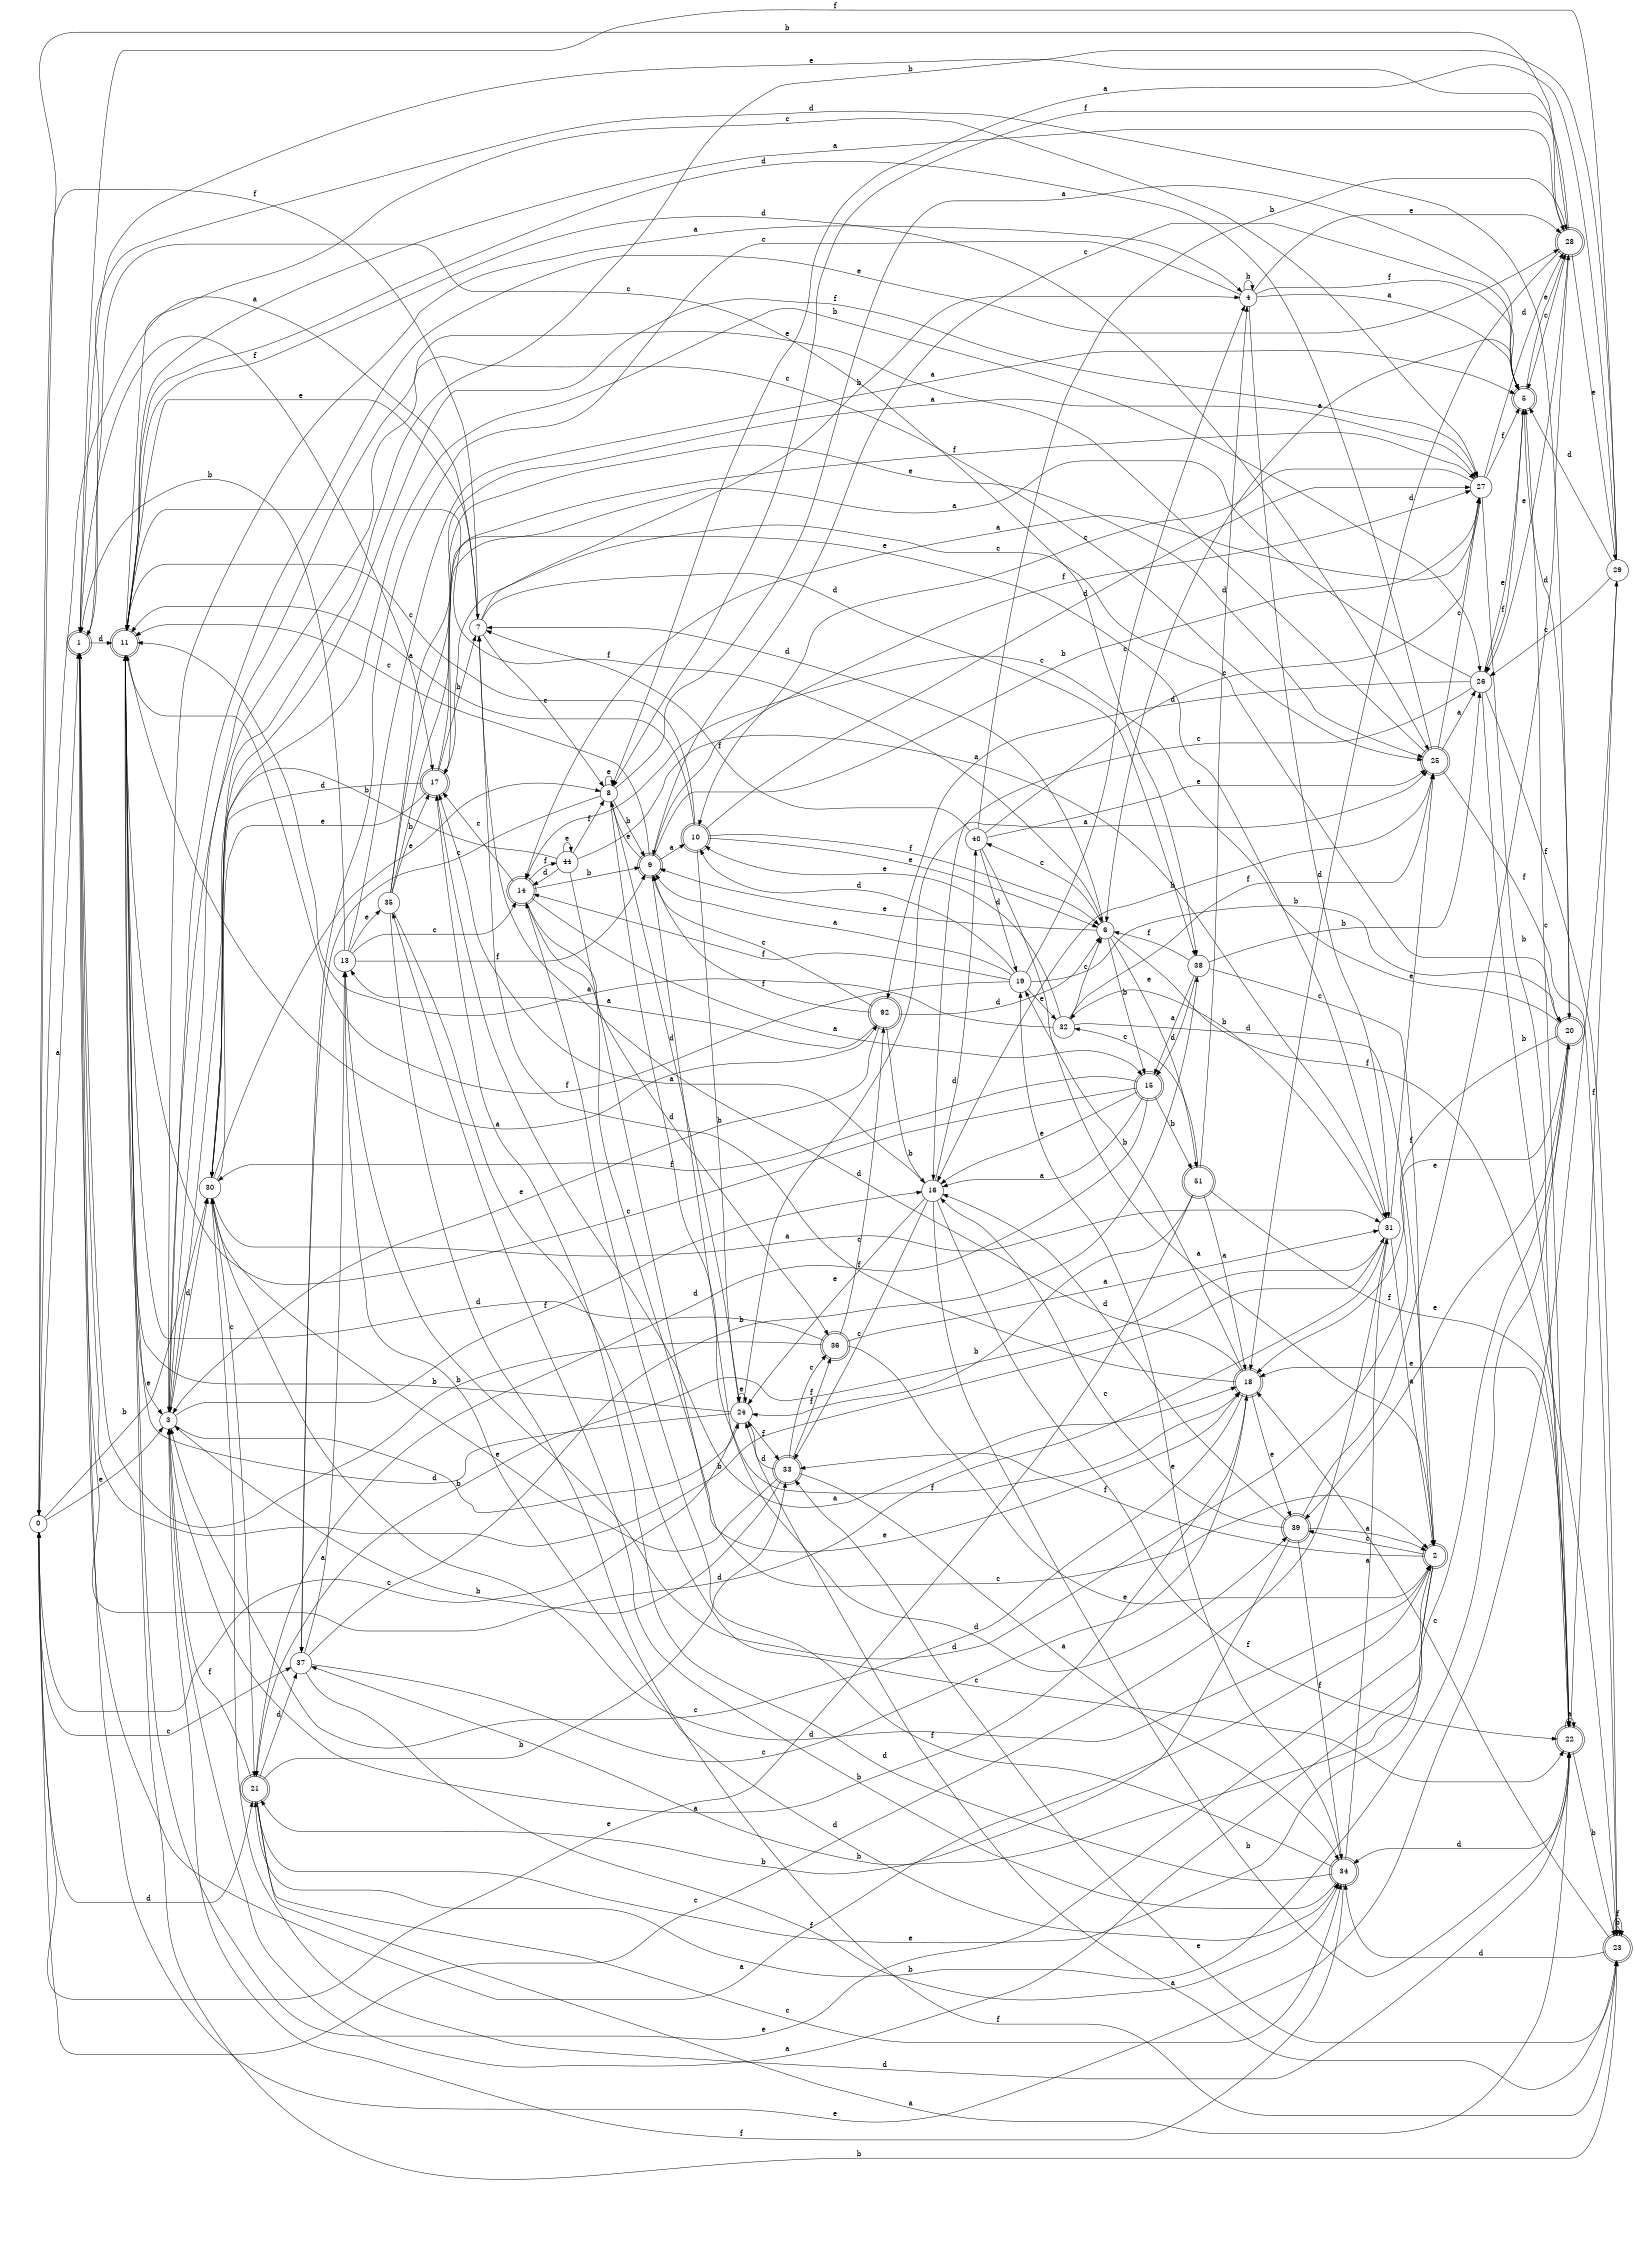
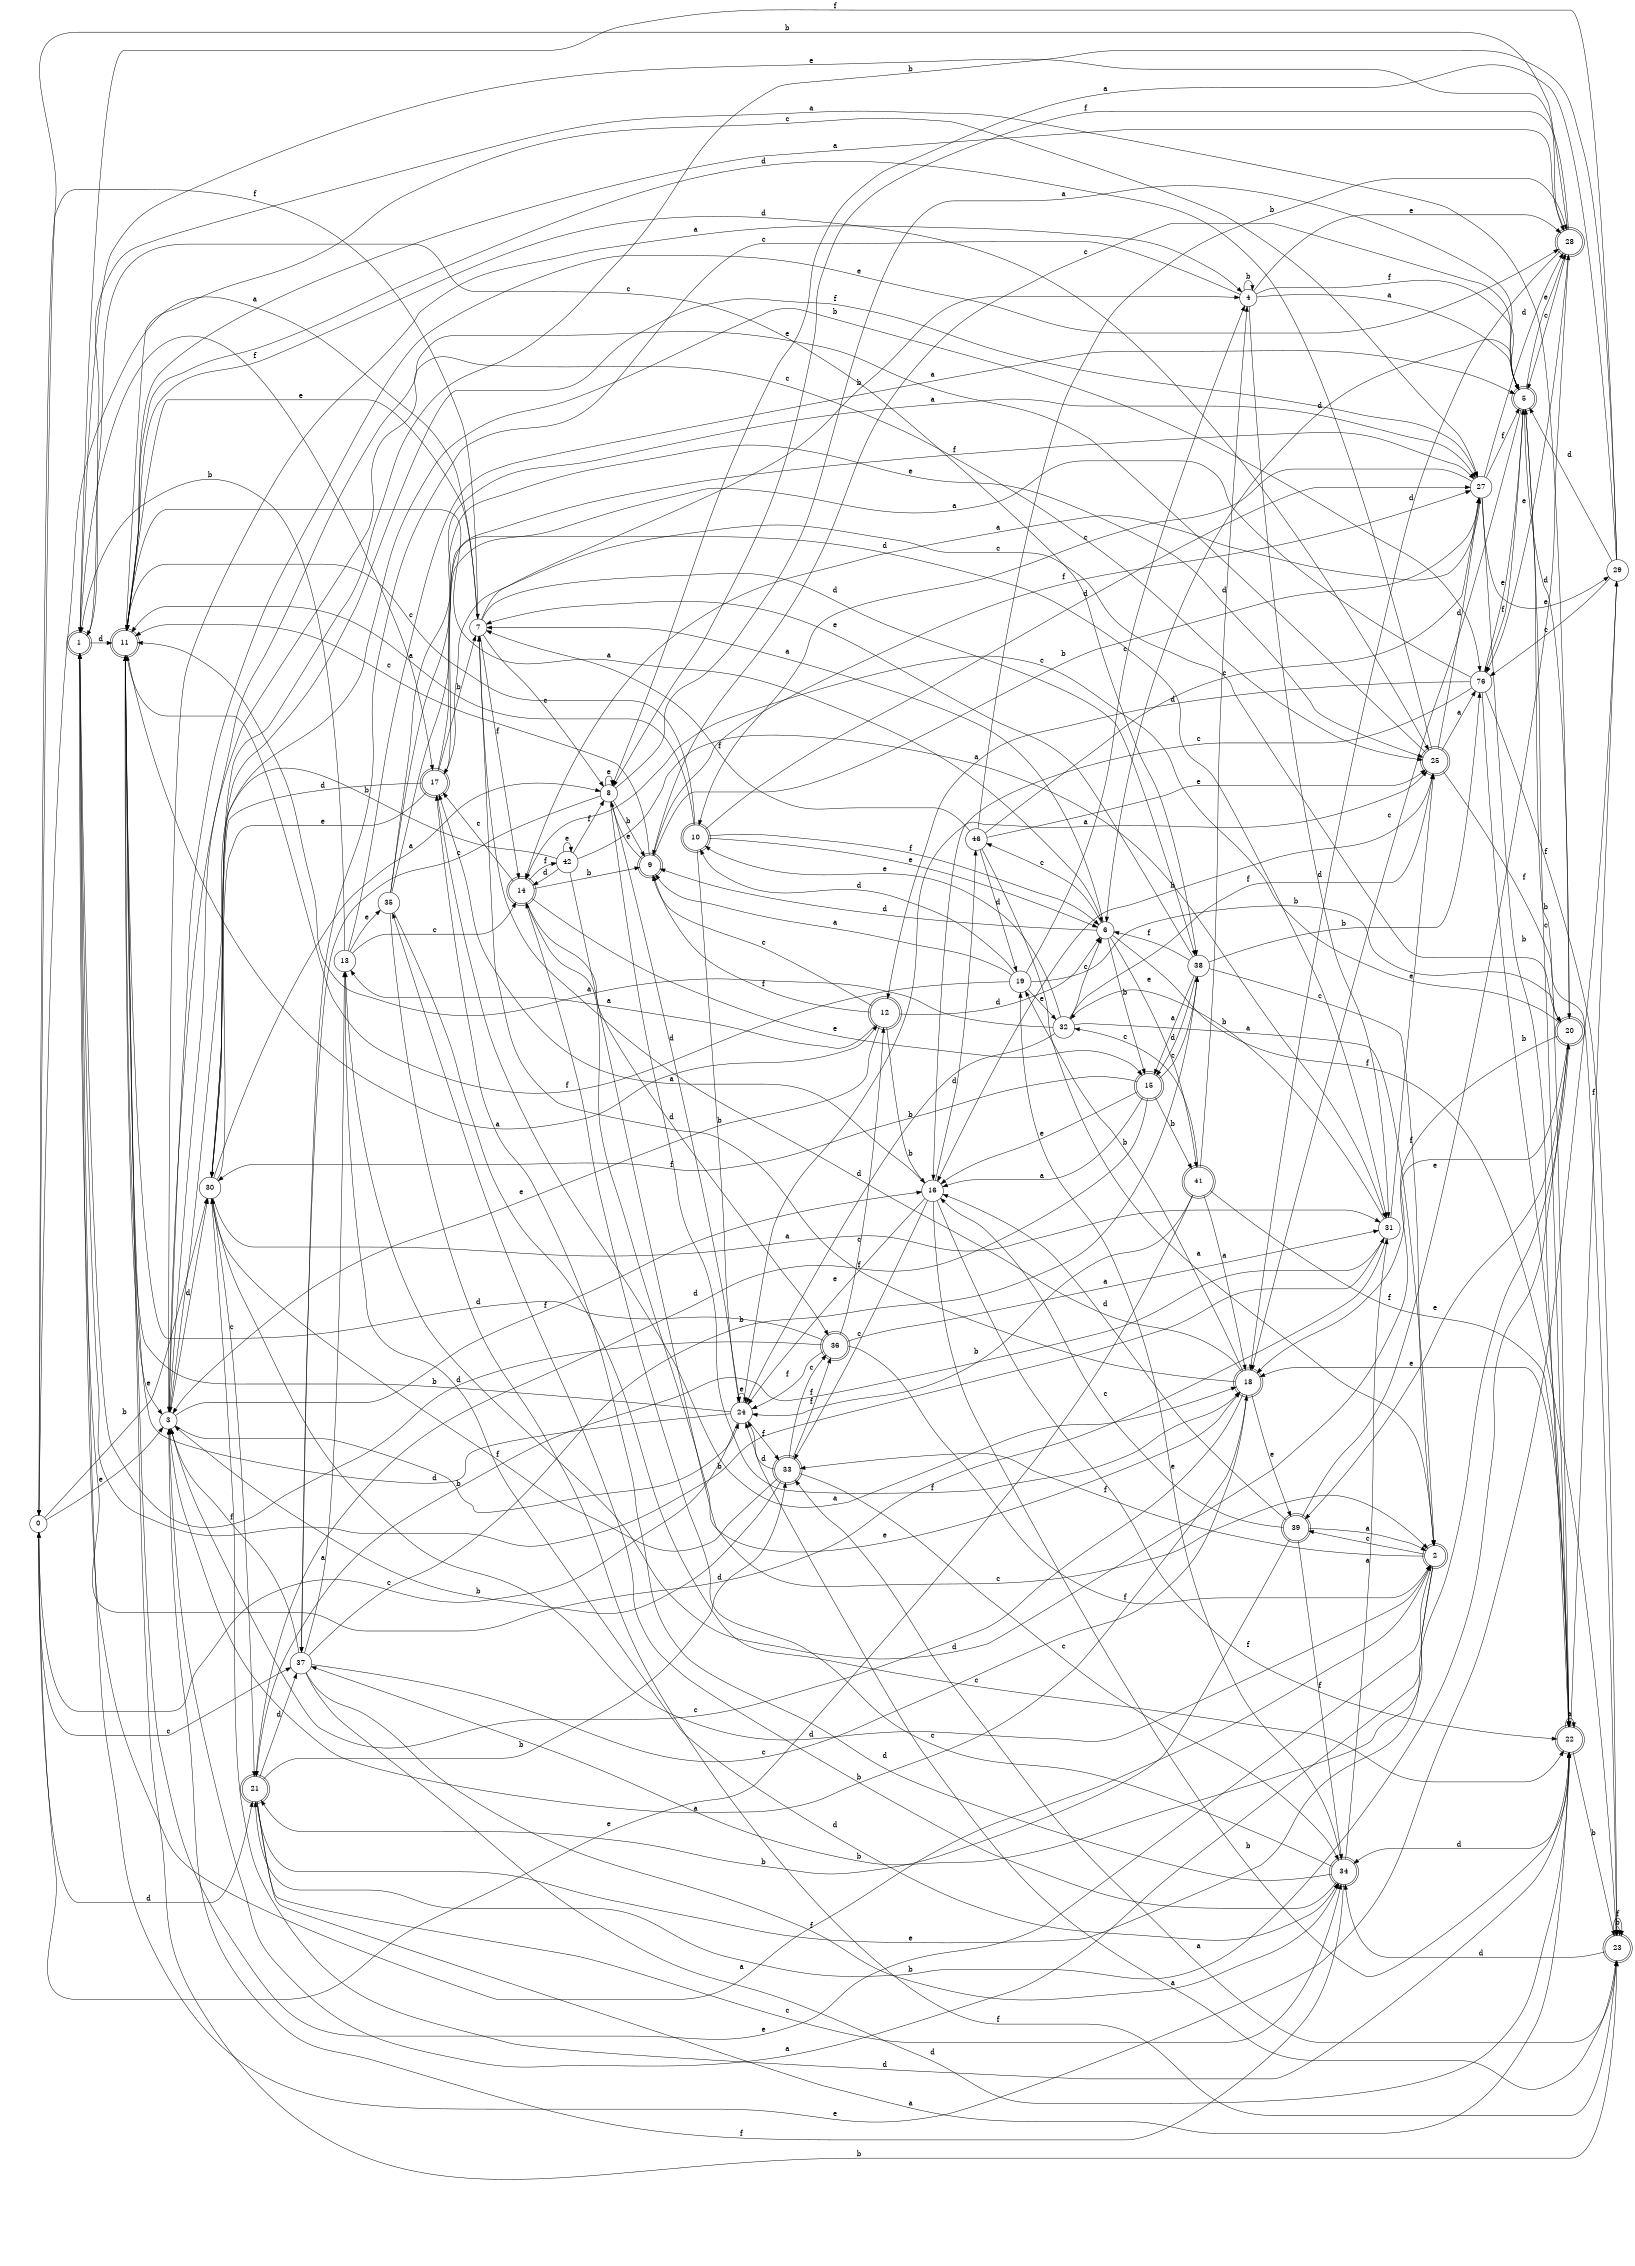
edge "20" -> "1": label "d" -> "a"
edge "28" -> "29": now "27" -> "29"
edge "5" -> "6": label "a" -> "d"
edge "35" -> "31": label "e" -> "d"
edge "25" -> "27": label "c" -> "d"
edge "6" -> "7": label "d" -> "a"
edge "11" -> "6": label "f" -> "a"
edge "38" -> "7": added, label "e"
node "26": label "26" -> "76"
node "40": label "40" -> "46"
edge "35" -> "17": removed, label "b"
edge "30" -> "8": label "e" -> "a"
edge "9" -> "10": removed, label "a"
node "44": label "44" -> "42"
edge "6" -> "9": label "e" -> "d"
edge "19" -> "14": now "7" -> "14"
edge "13" -> "9": removed, label "f"
node "92": label "92" -> "12"
edge "14" -> "15": label "a" -> "e"
edge "32" -> "2": label "d" -> "a"
edge "5" -> "22": added, label "b"
edge "0" -> "1": removed, label "a"
edge "32" -> "24": added, label "b"
node "51": label "51" -> "41"
edge "15" -> "11": now "15" -> "38"
edge "36" -> "1": label "b" -> "d"
edge "36" -> "24": added, label "f"
edge "31" -> "2": removed, label "a"
edge "9" -> "39": removed, label "d"
edge "33" -> "30": label "e" -> "f"
edge "36" -> "2": label "e" -> "f"
edge "21" -> "3": now "37" -> "3"
edge "33" -> "34": label "a" -> "c"
edge "23" -> "18": now "5" -> "18"
edge "34" -> "14": label "f" -> "c"
edge "23" -> "33": label "e" -> "a"
edge "31" -> "0": removed, label "c"
edge "37" -> "22": added, label "d"
